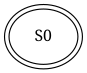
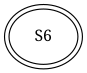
node "S0": label "S0" -> "S6"
